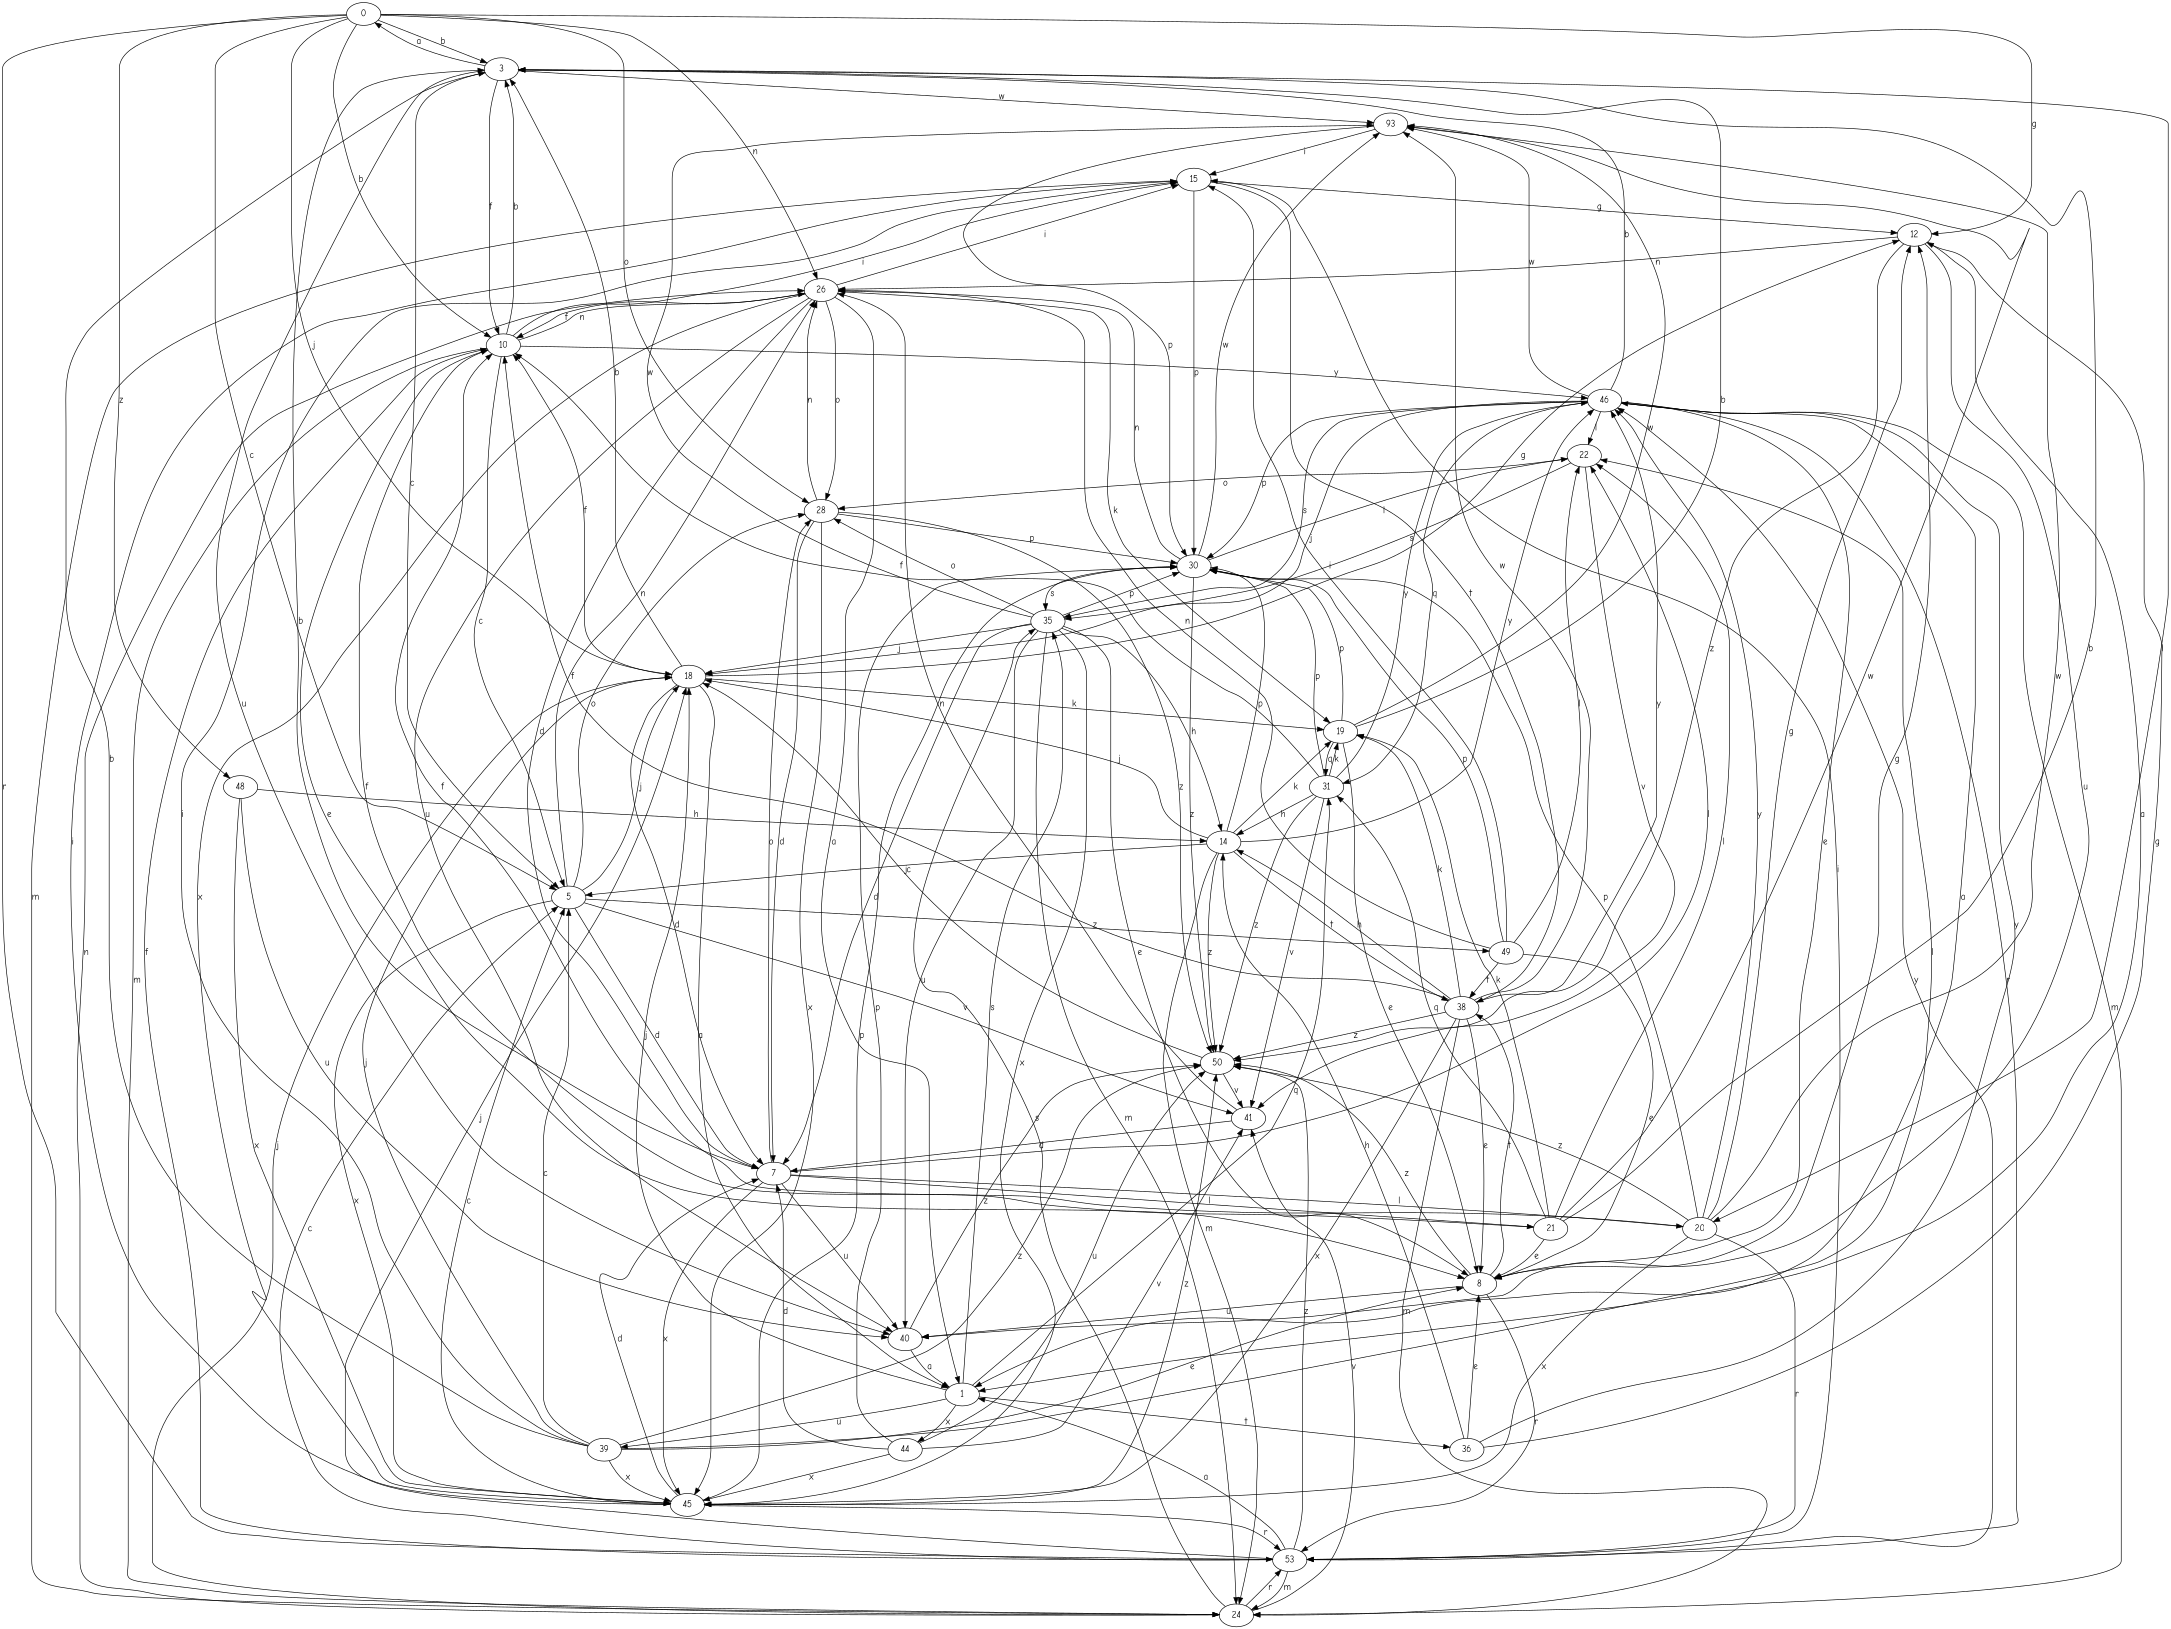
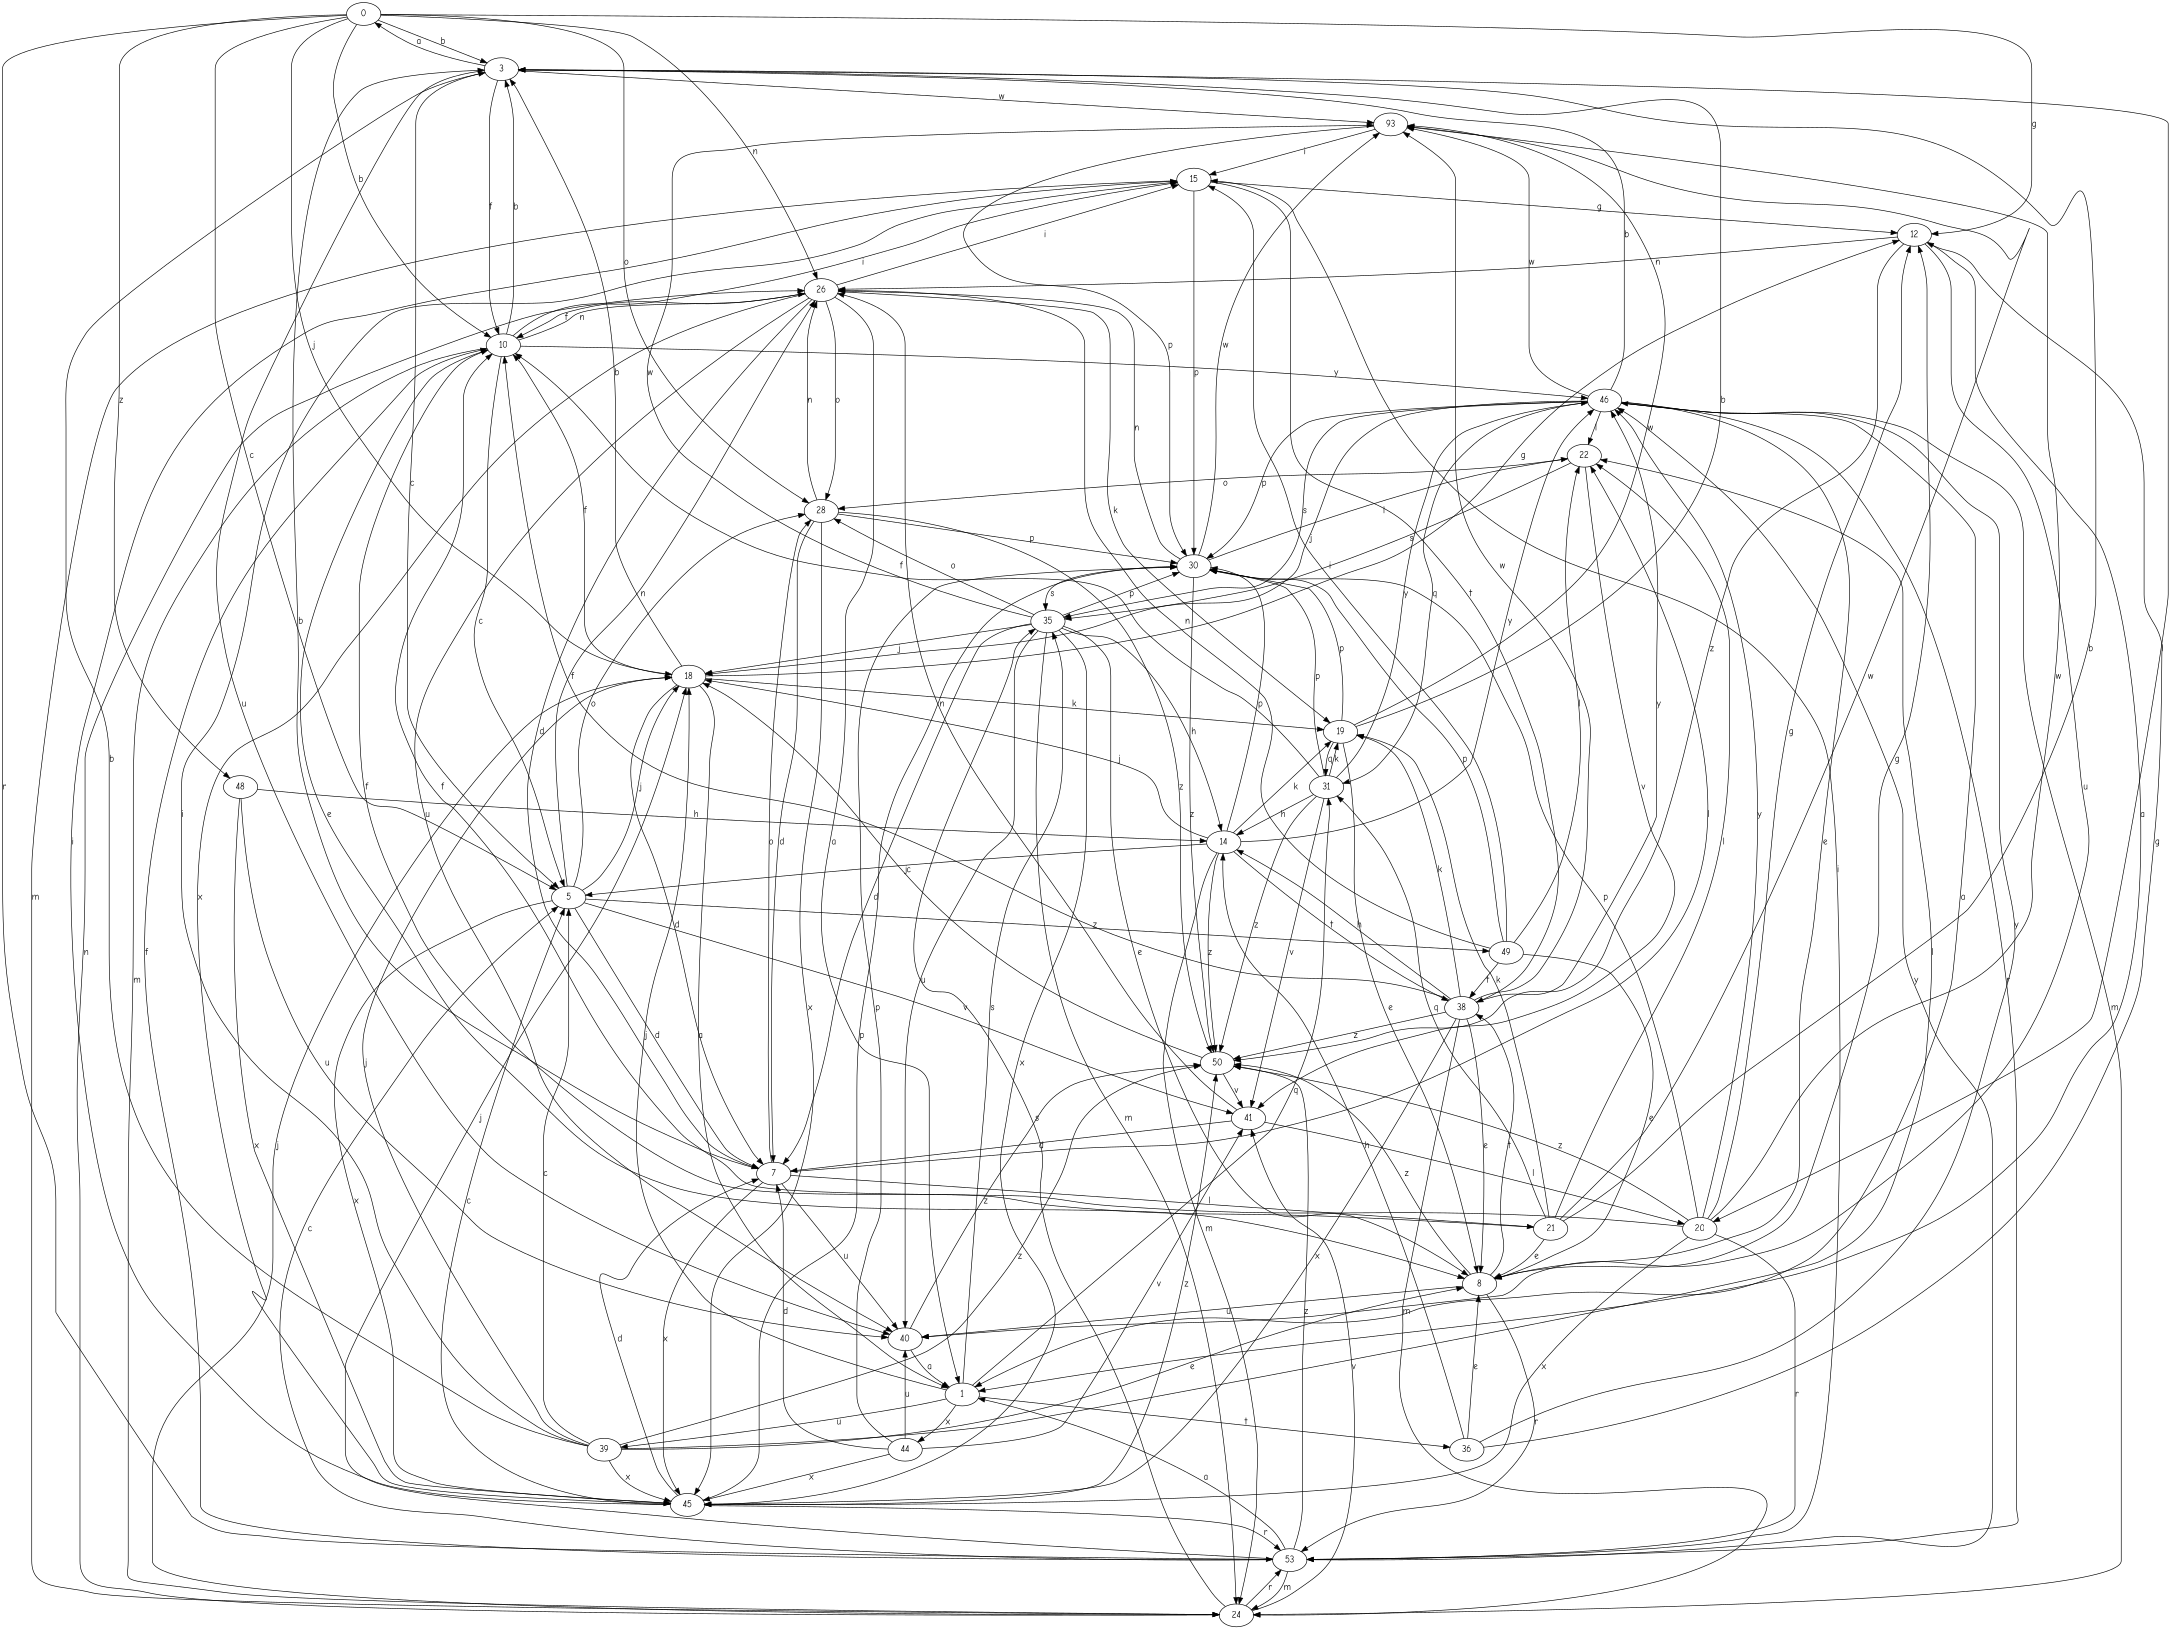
edge "7" -> "20": now "41" -> "20"
edge "44" -> "50": now "44" -> "40"
